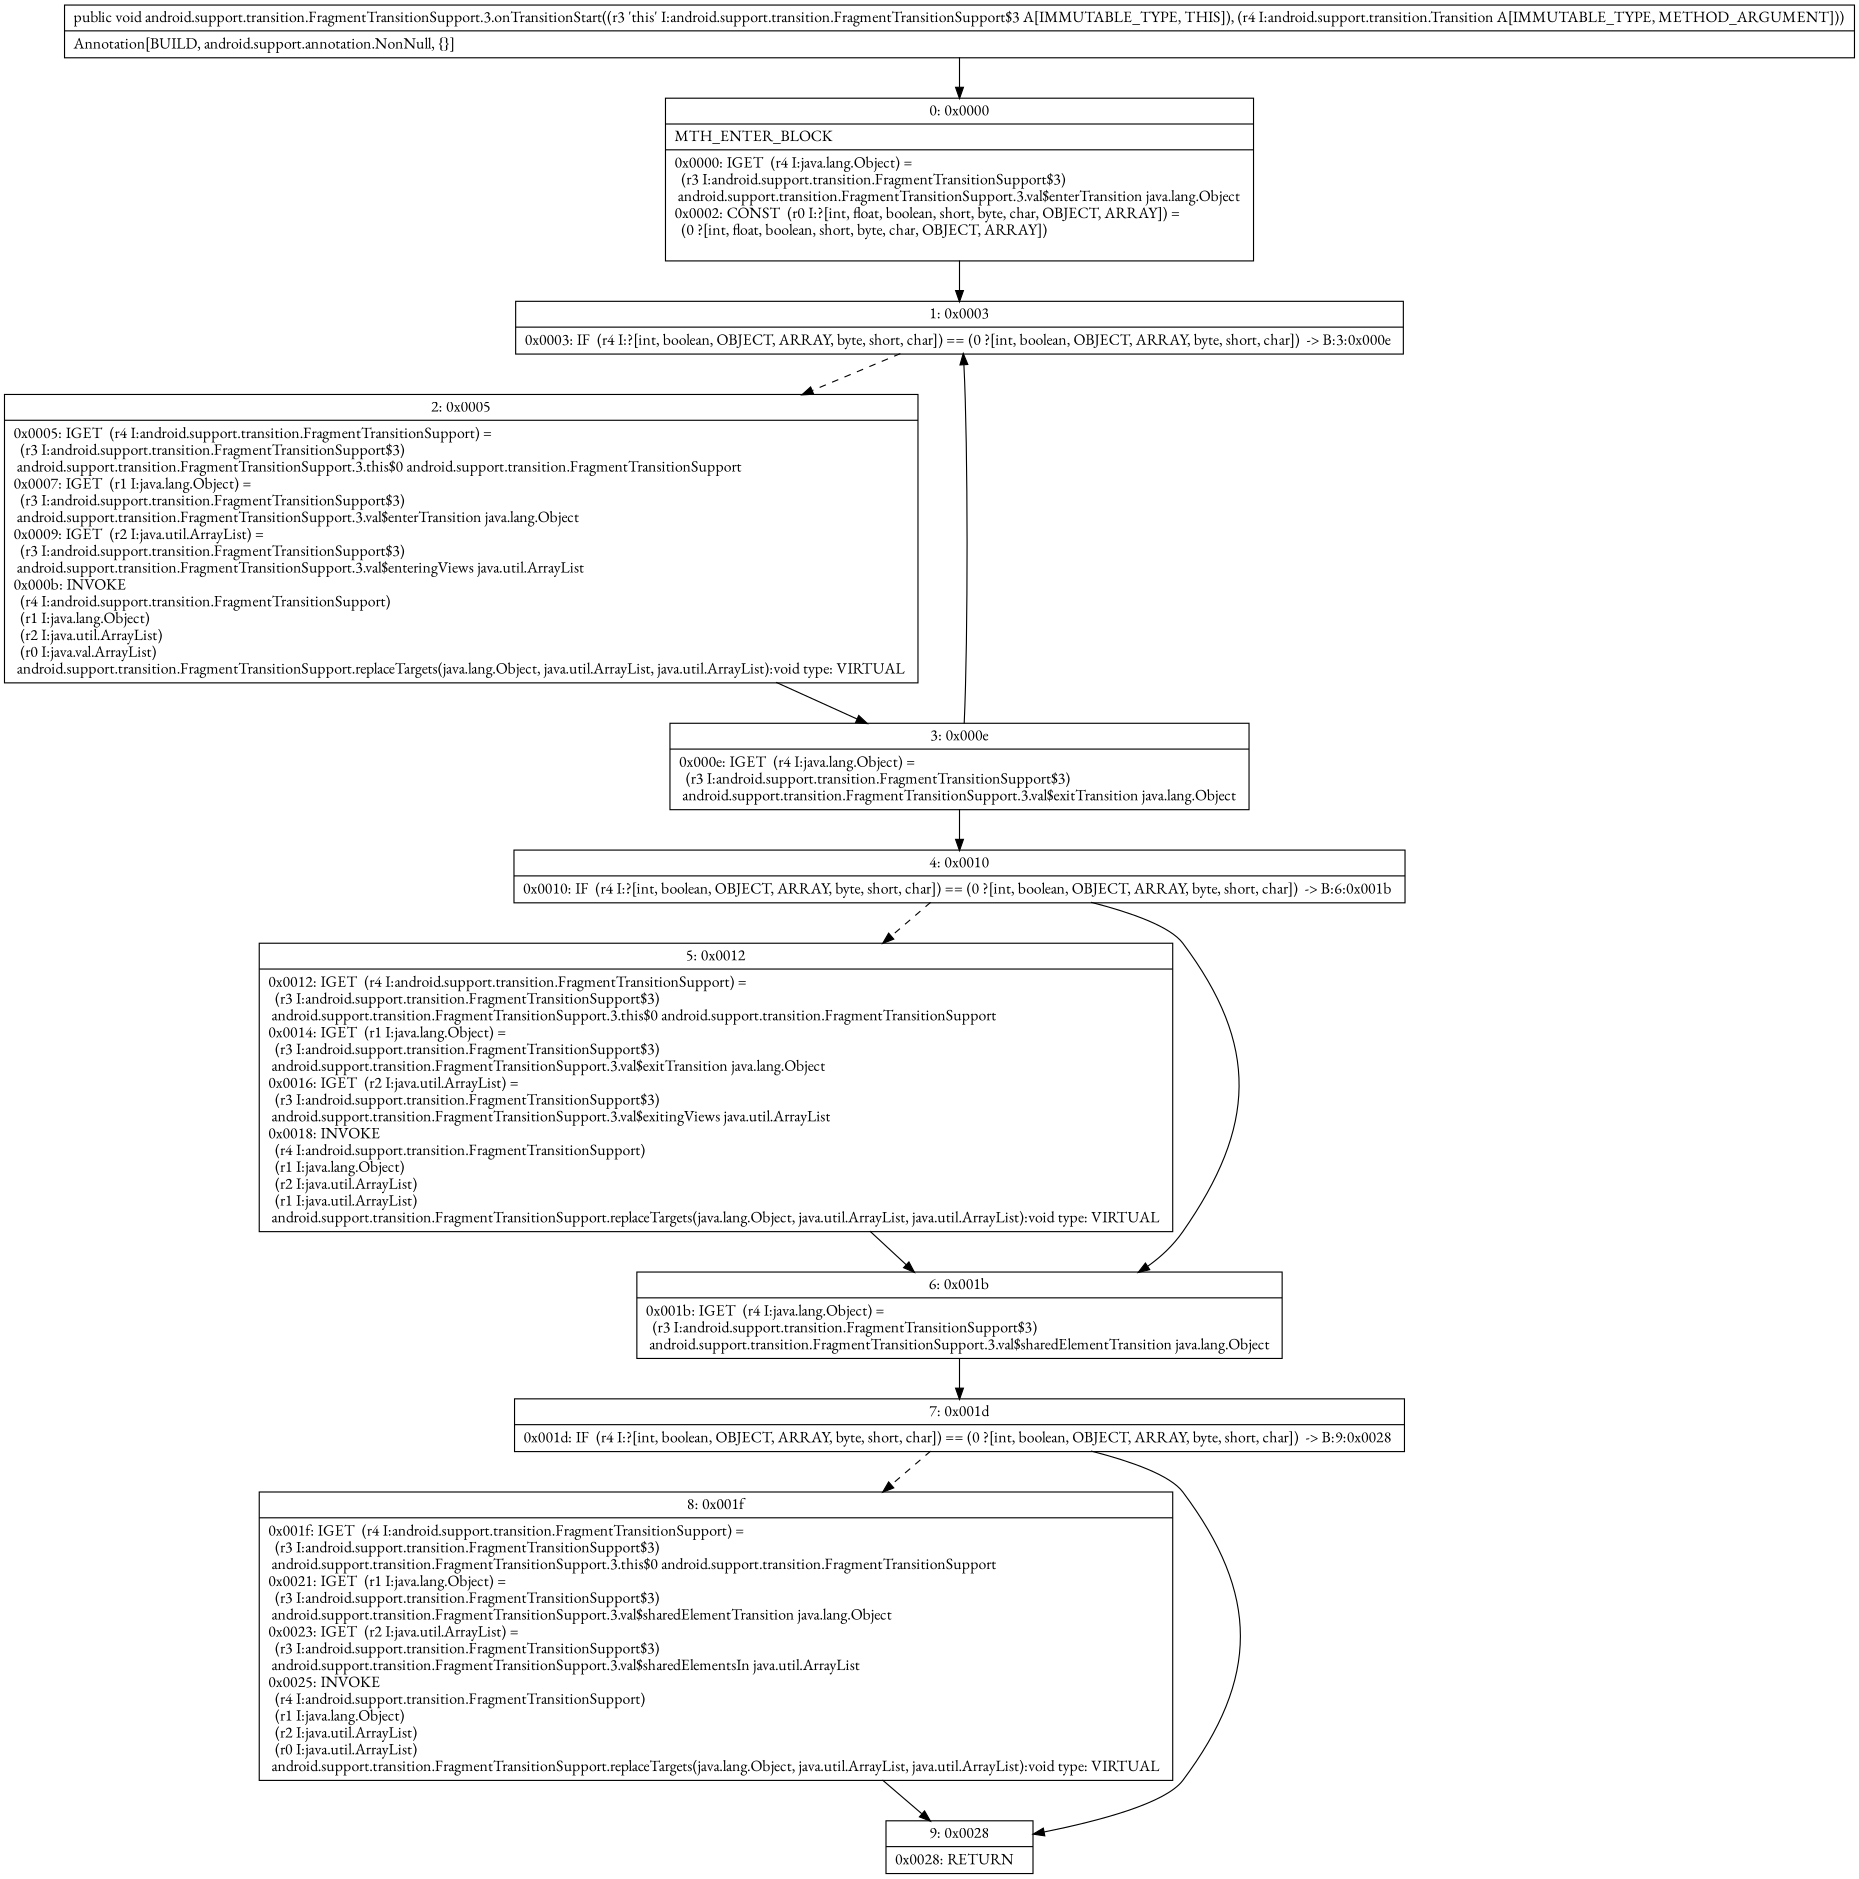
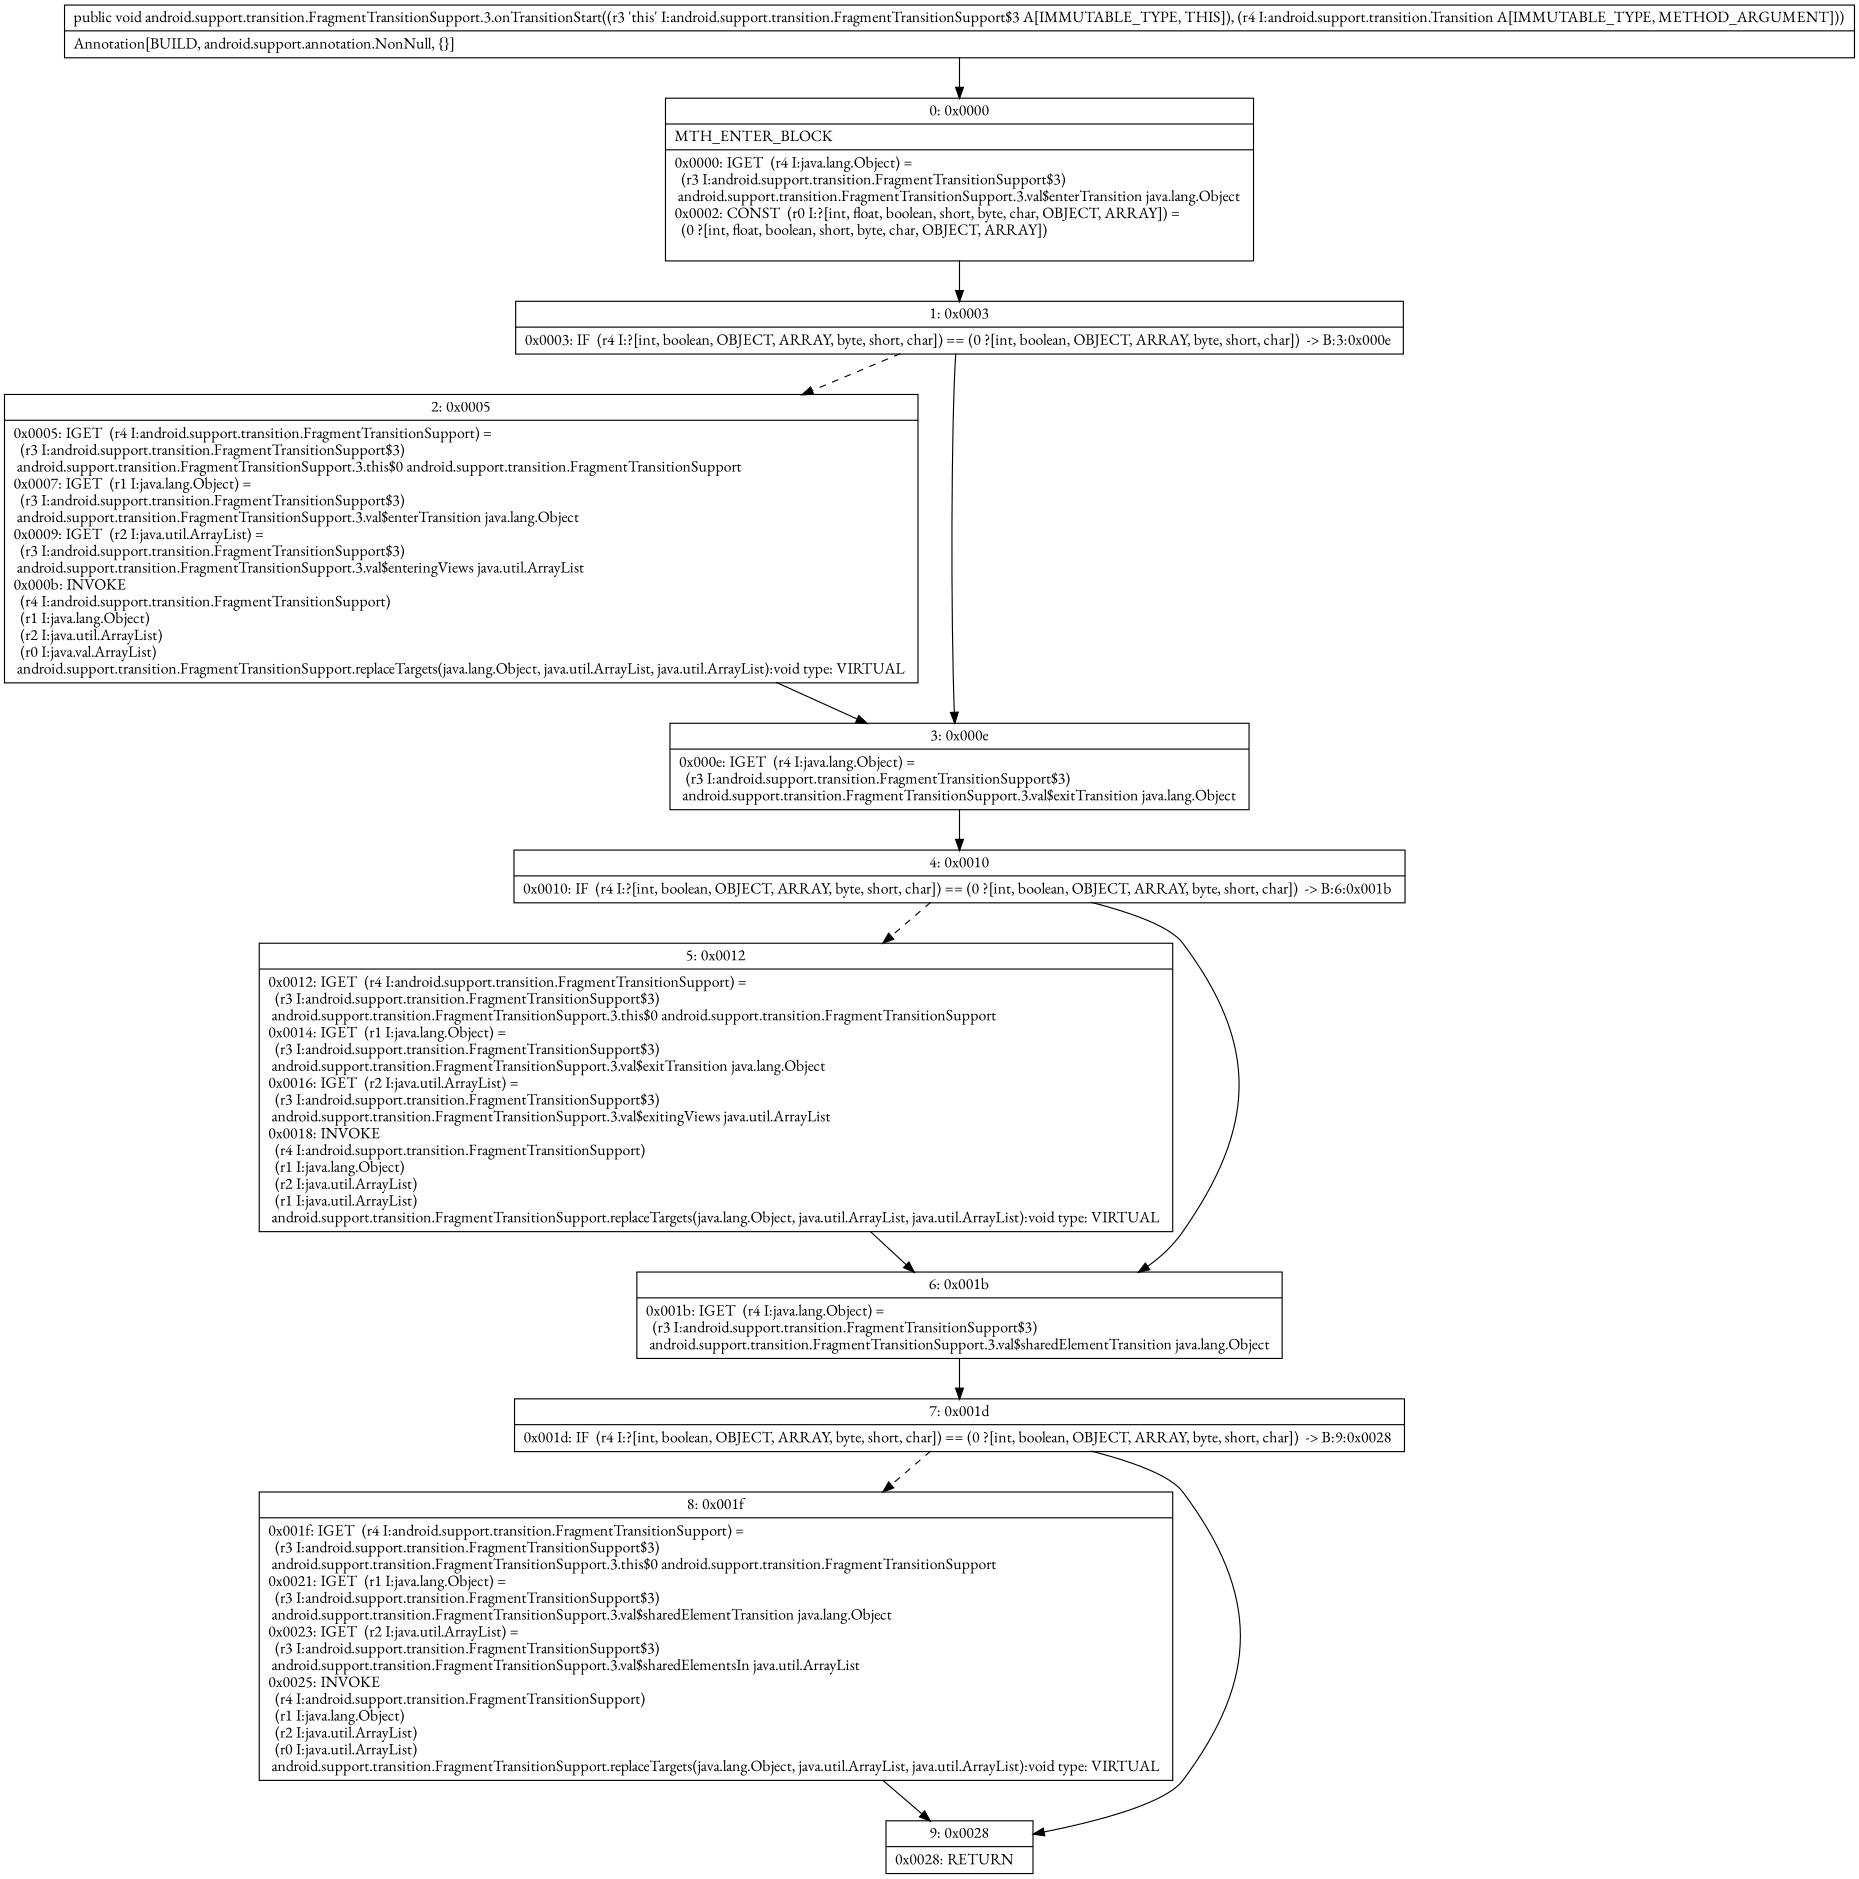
edge "3: 0x000e" -> "1: 0x0003": reversed
